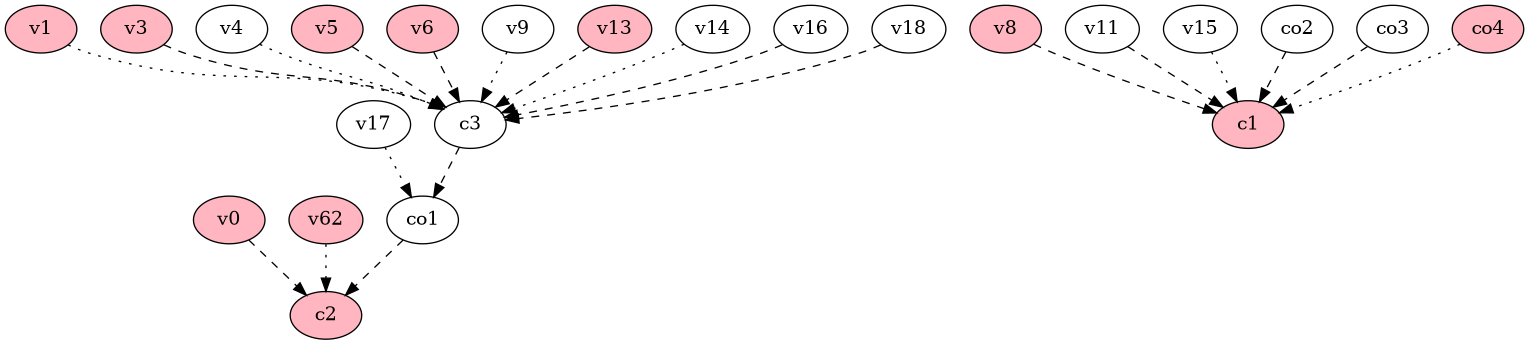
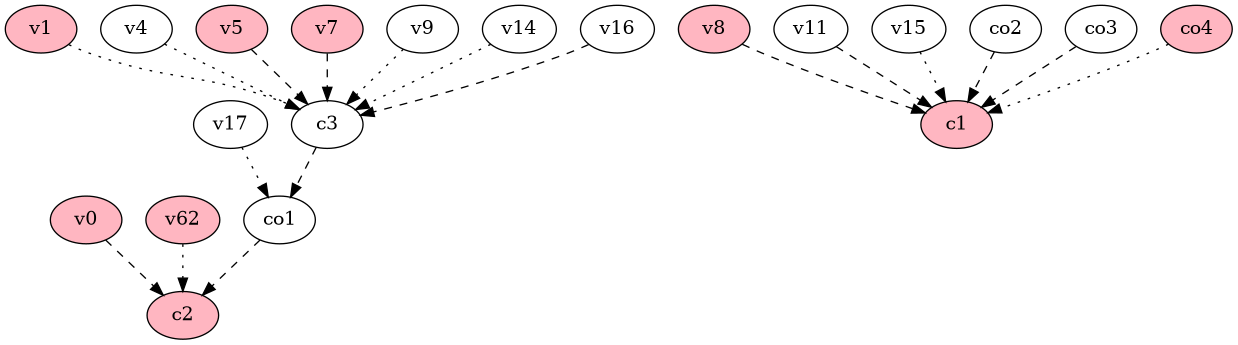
node "v3": removed
node "v6": label "v6" -> "v7"
node "v13": removed
node "v18": removed
